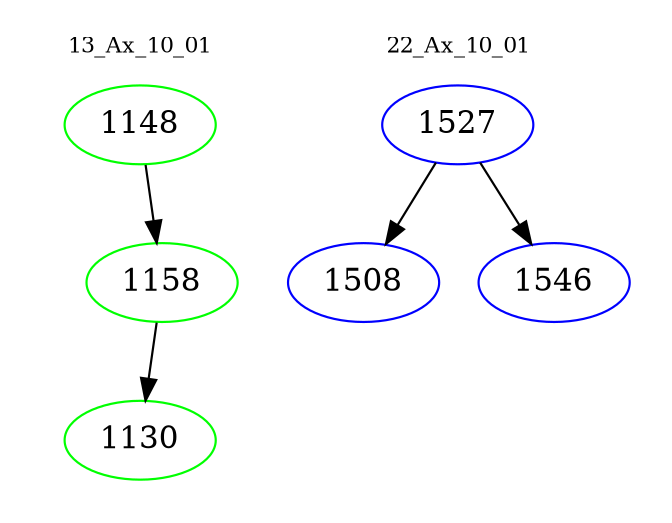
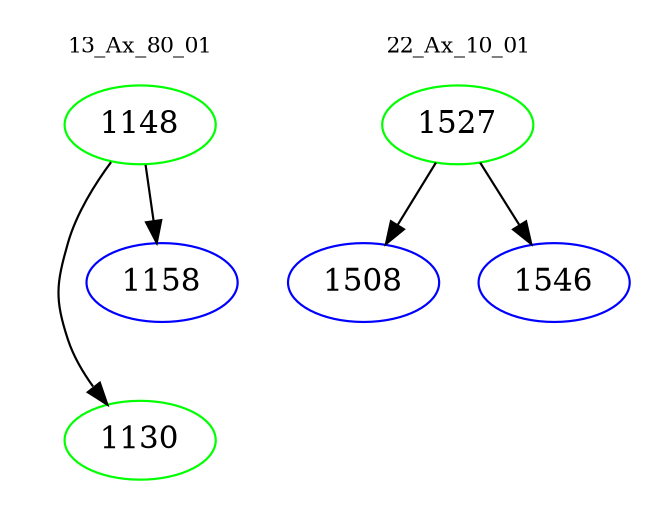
cluster "13_Ax_10_01": label "13_Ax_10_01" -> "13_Ax_80_01"
node "1527": color blue -> green
node "1158": color green -> blue
edge "1158" -> "1130": now "1148" -> "1130"
